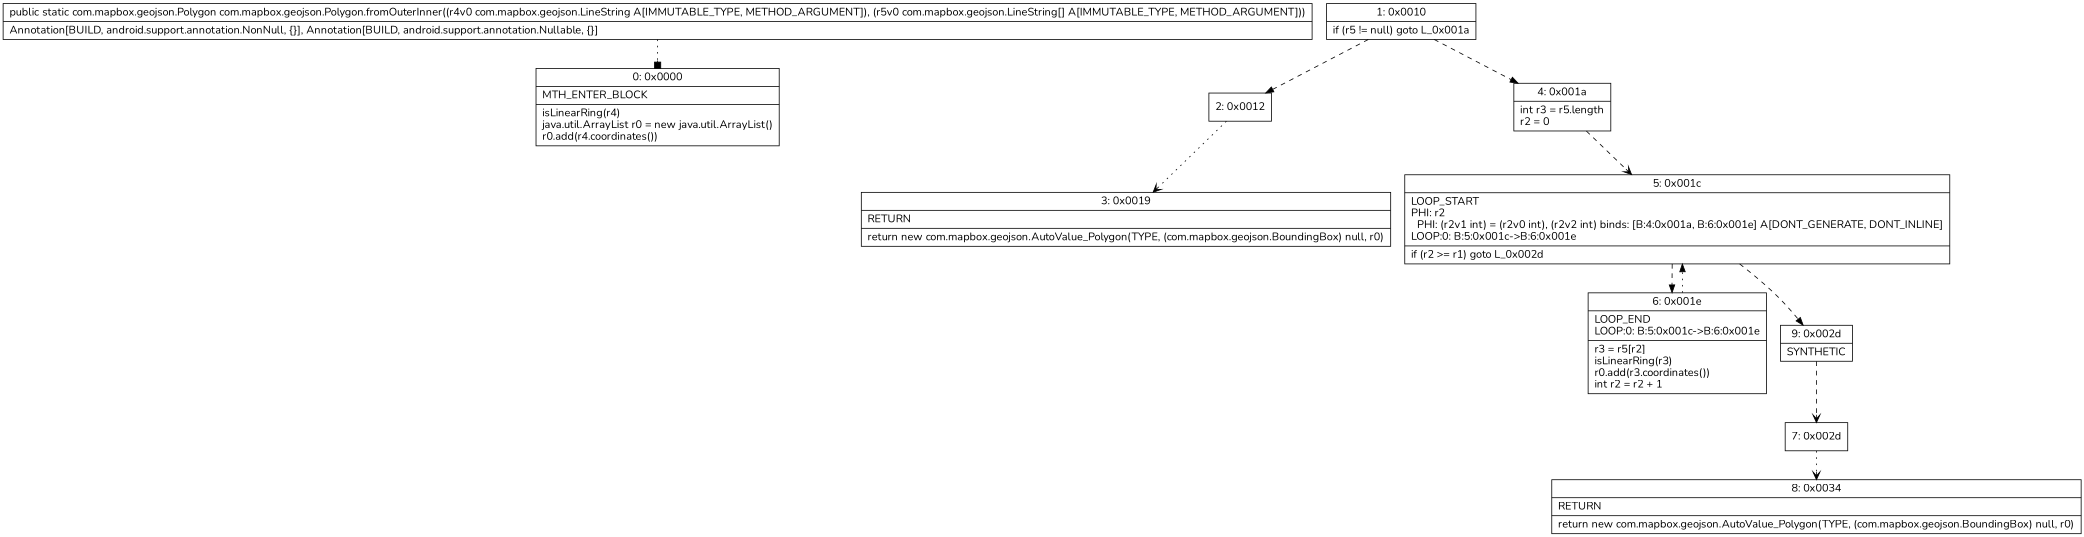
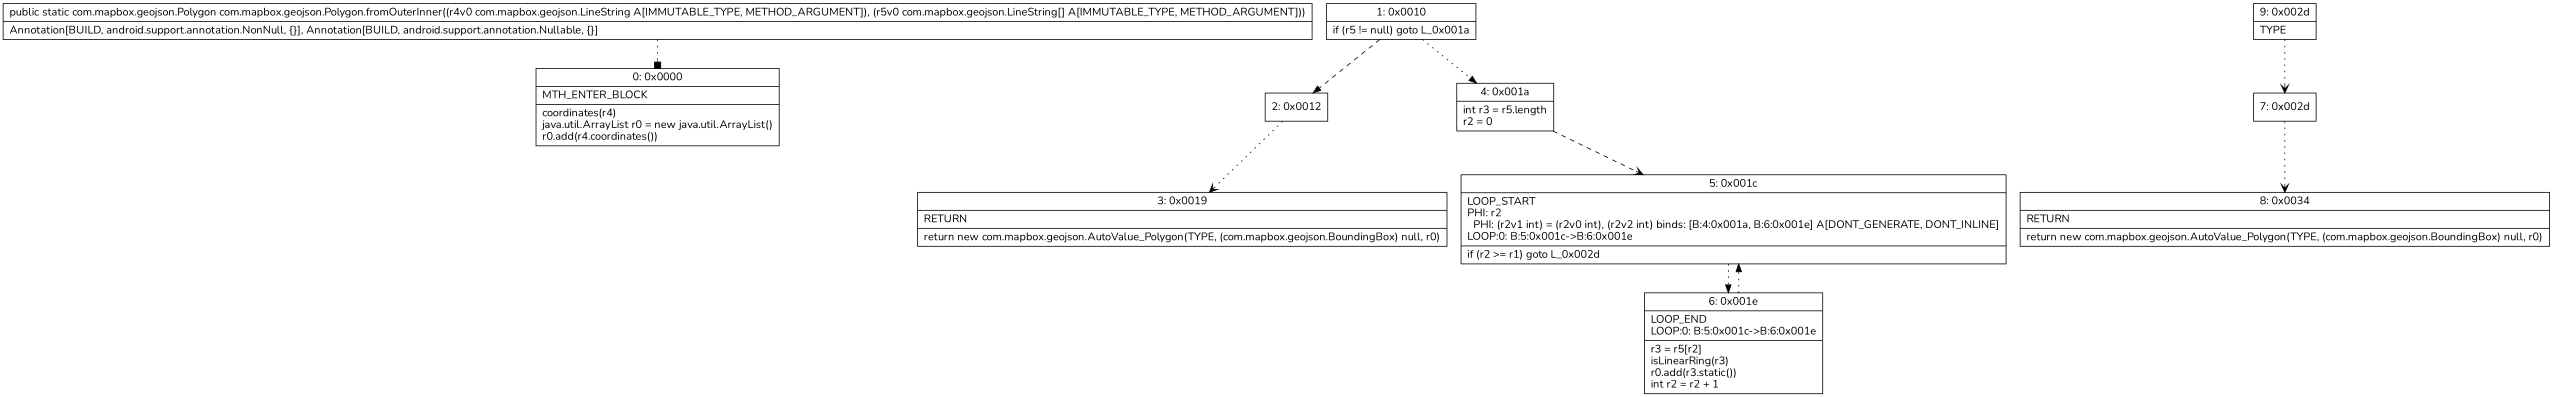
edge "1: 0x0010" -> "4: 0x001a": style dashed -> dotted
node "0: 0x0000": text "isLinearRing(r4)" -> "coordinates(r4)"
edge "5: 0x001c" -> "6: 0x001e": style dashed -> dotted
edge "5: 0x001c" -> "9: 0x002d": removed
node "9: 0x002d": text "SYNTHETIC" -> "TYPE"
node "6: 0x001e": text "r0.add(r3.coordinates())" -> "r0.add(r3.static())"
edge "9: 0x002d" -> "7: 0x002d": style dashed -> dotted
